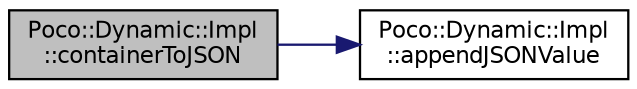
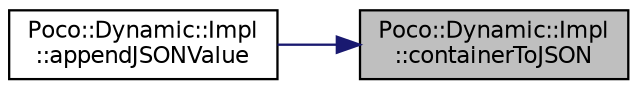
edge "Poco::Dynamic::Impl ::containerToJSON" -> "Poco::Dynamic::Impl ::appendJSONValue": reversed
